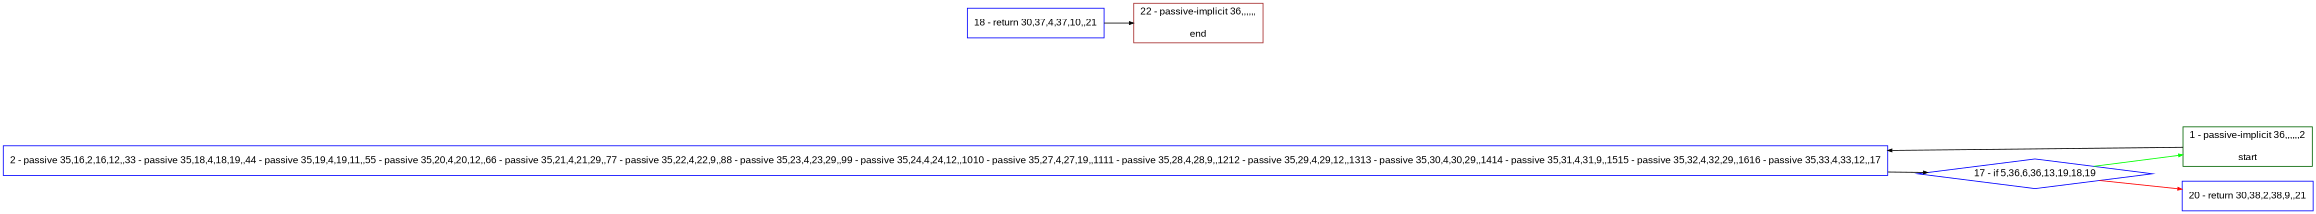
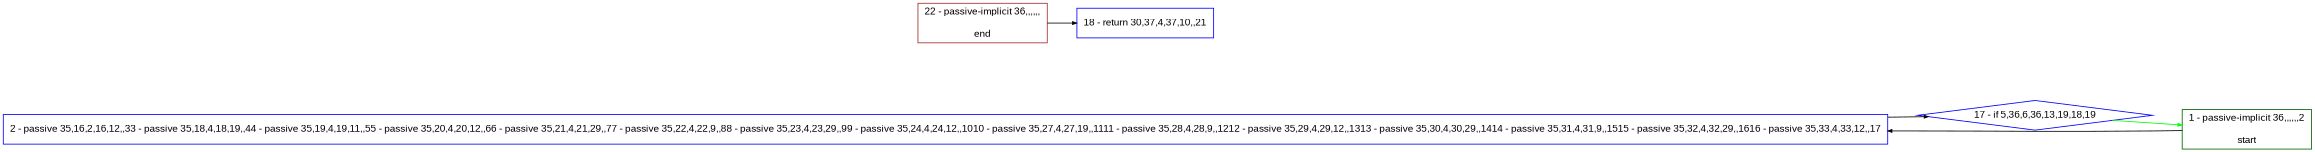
edge "18 - return 30,37,4,37,10,,21" -> "22 - passive-implicit 36,,,,,, end": reversed
node "20 - return 30,38,2,38,9,,21": removed
